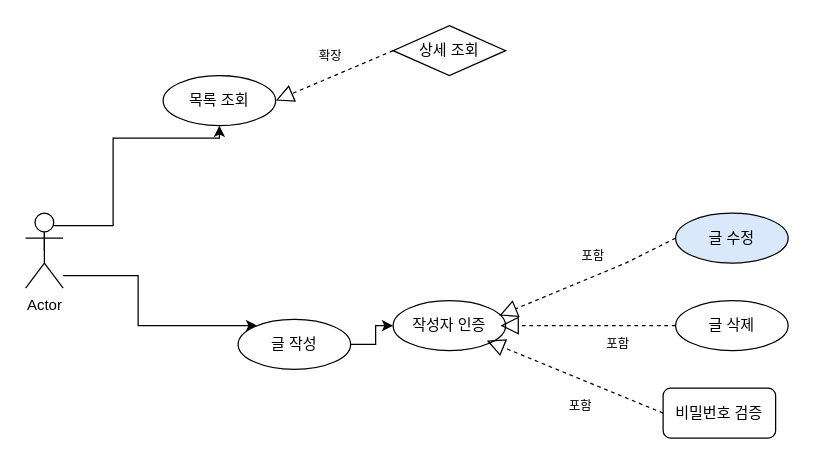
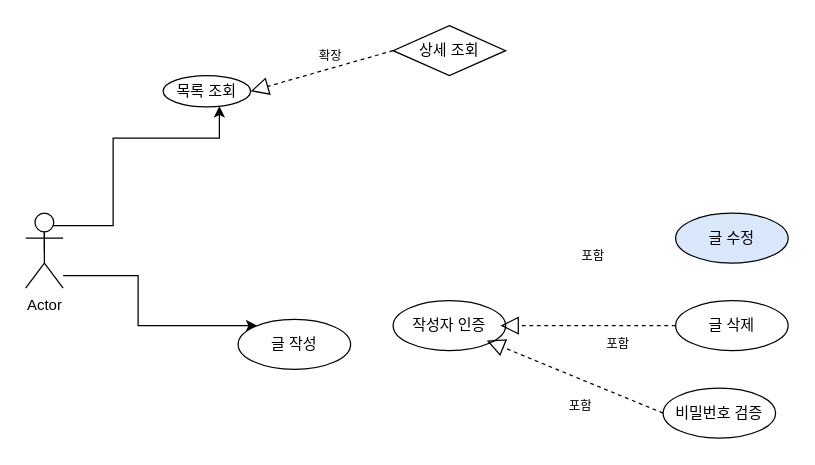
node "목록 조회": size 113x50 -> 88x31
edge "글 수정" -> "작성자 인증": removed
edge "글 작성" -> "작성자 인증": removed
node "비밀번호 검증": shape rounded rectangle -> ellipse
